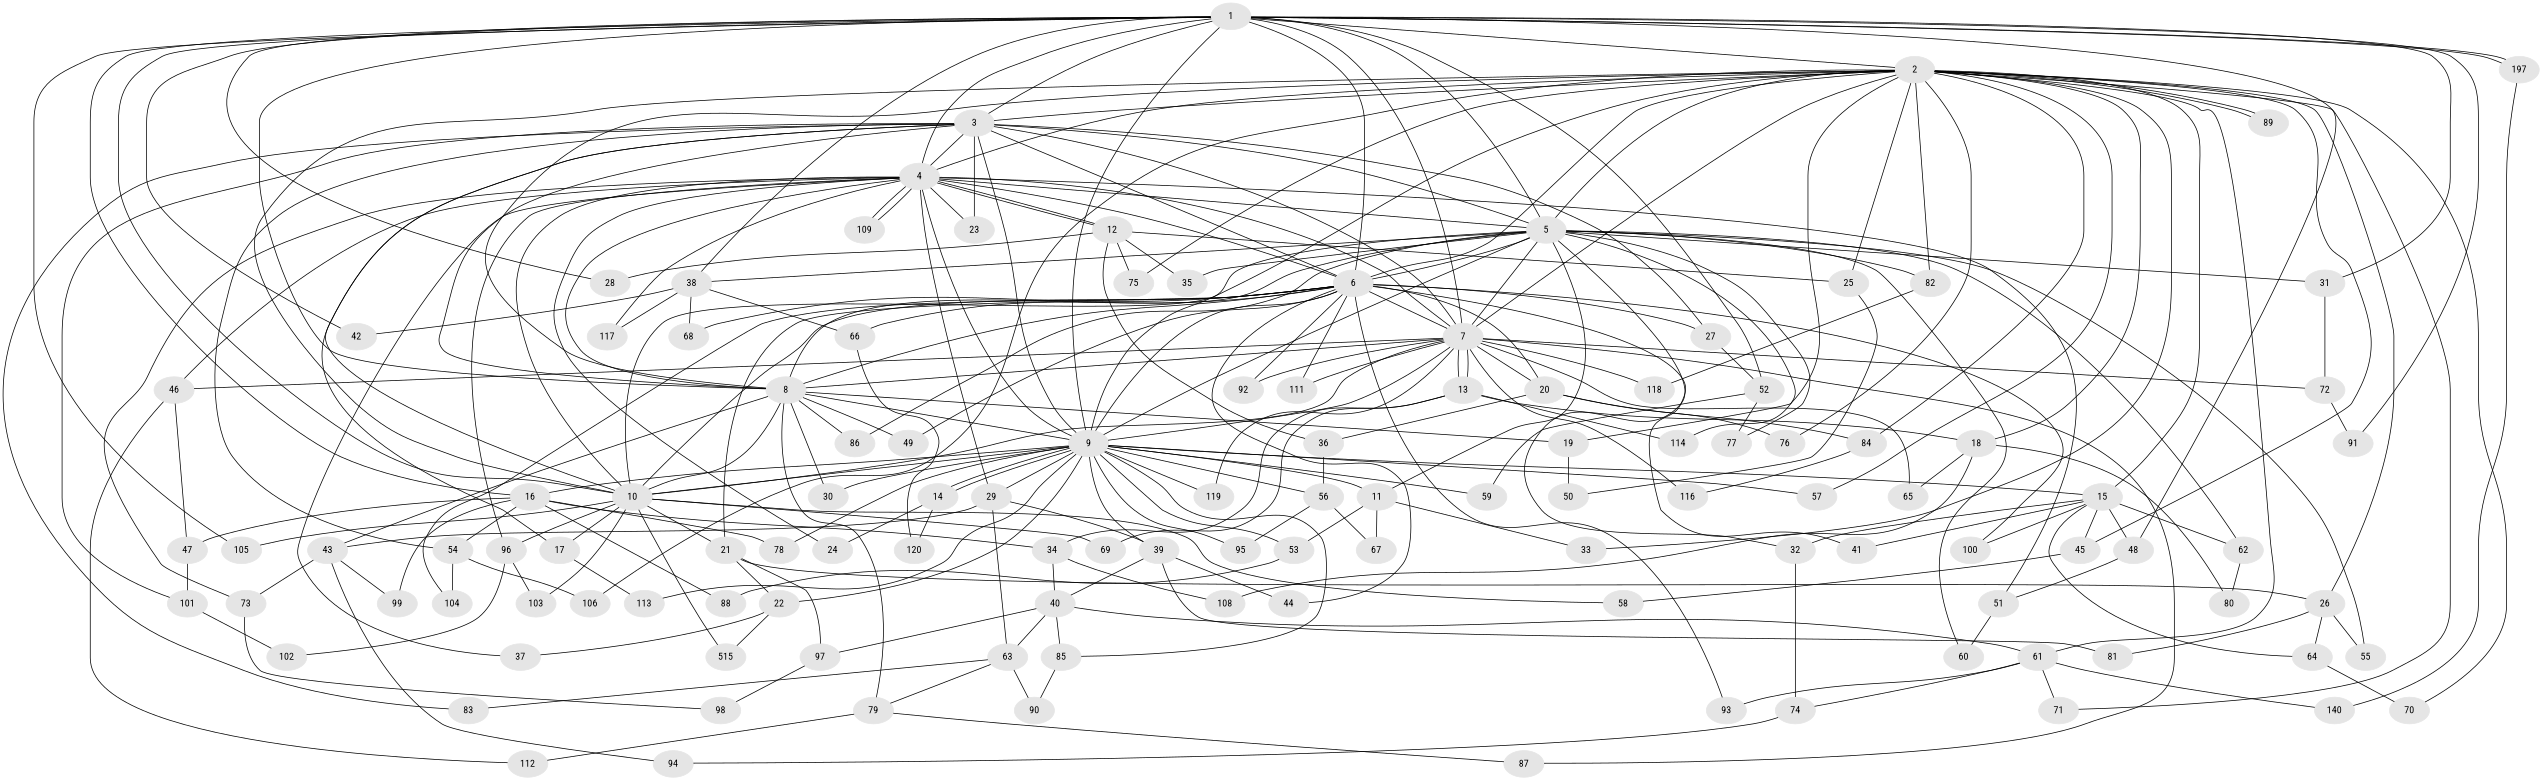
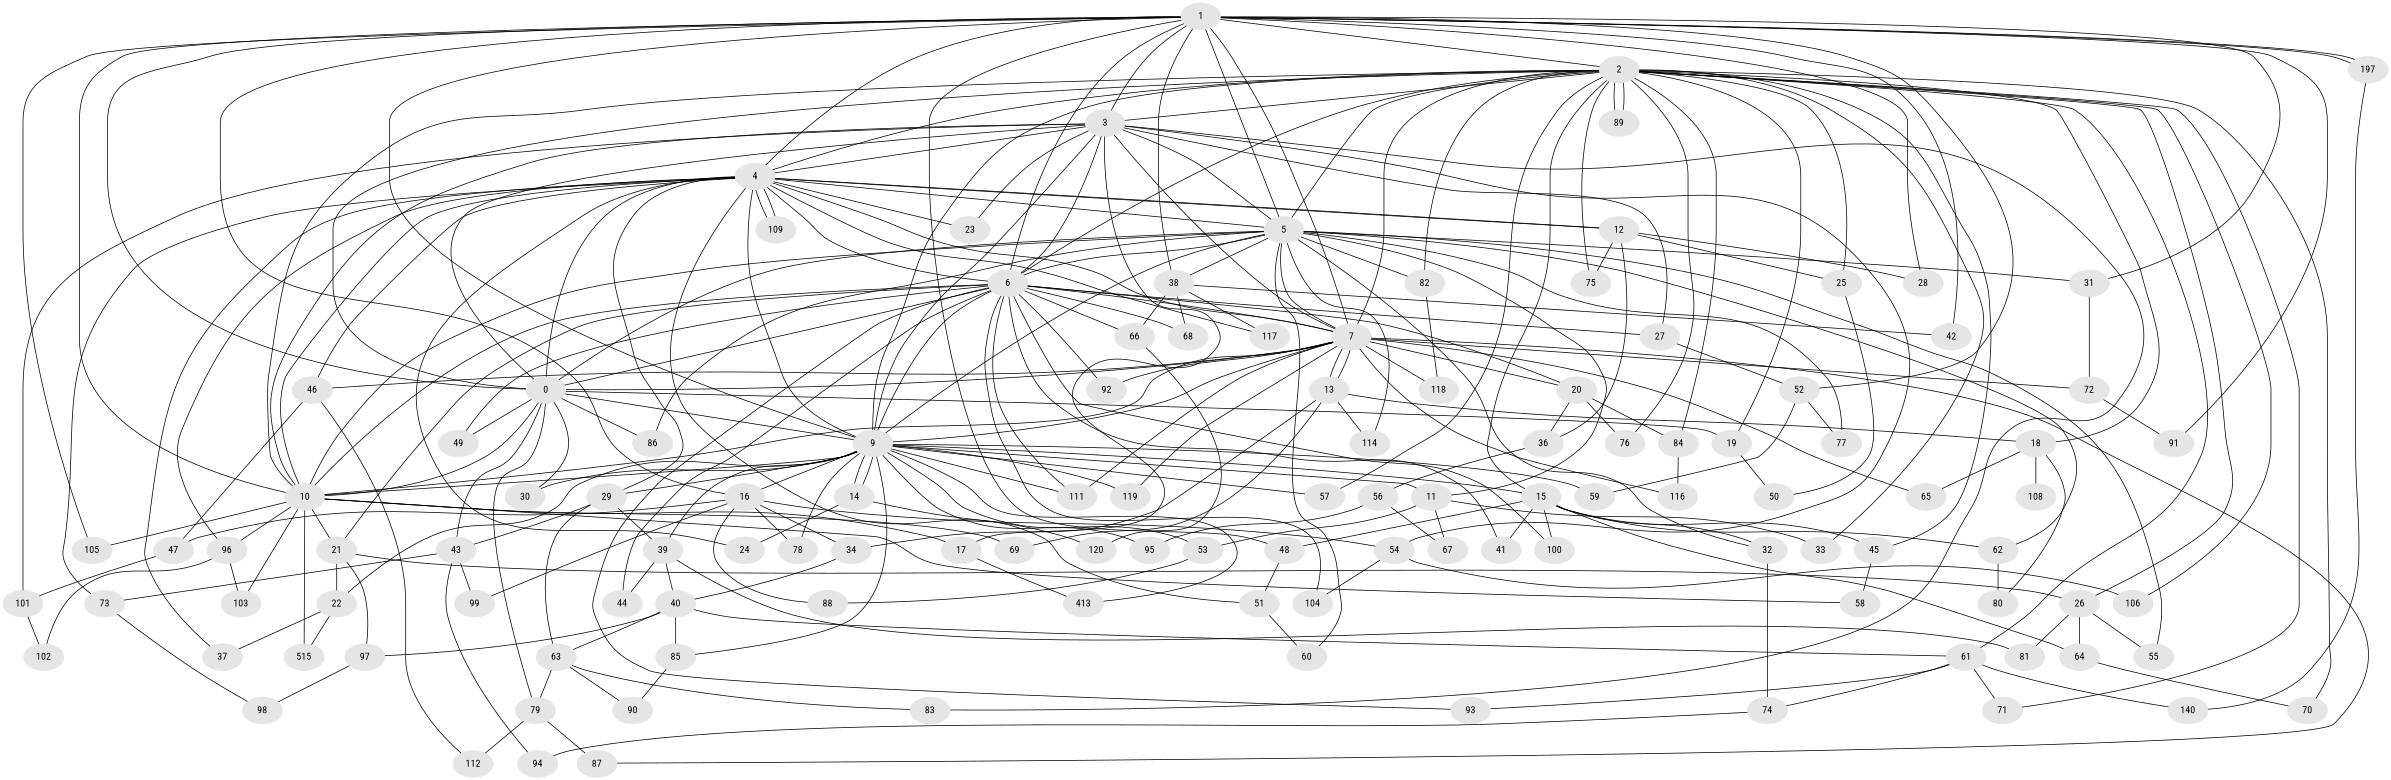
node "35": removed
node "8": label "8" -> "0"
edge "9" -- "56": now "9" -- "111"
edge "34" -- "108": removed
node "113": label "113" -> "413"
